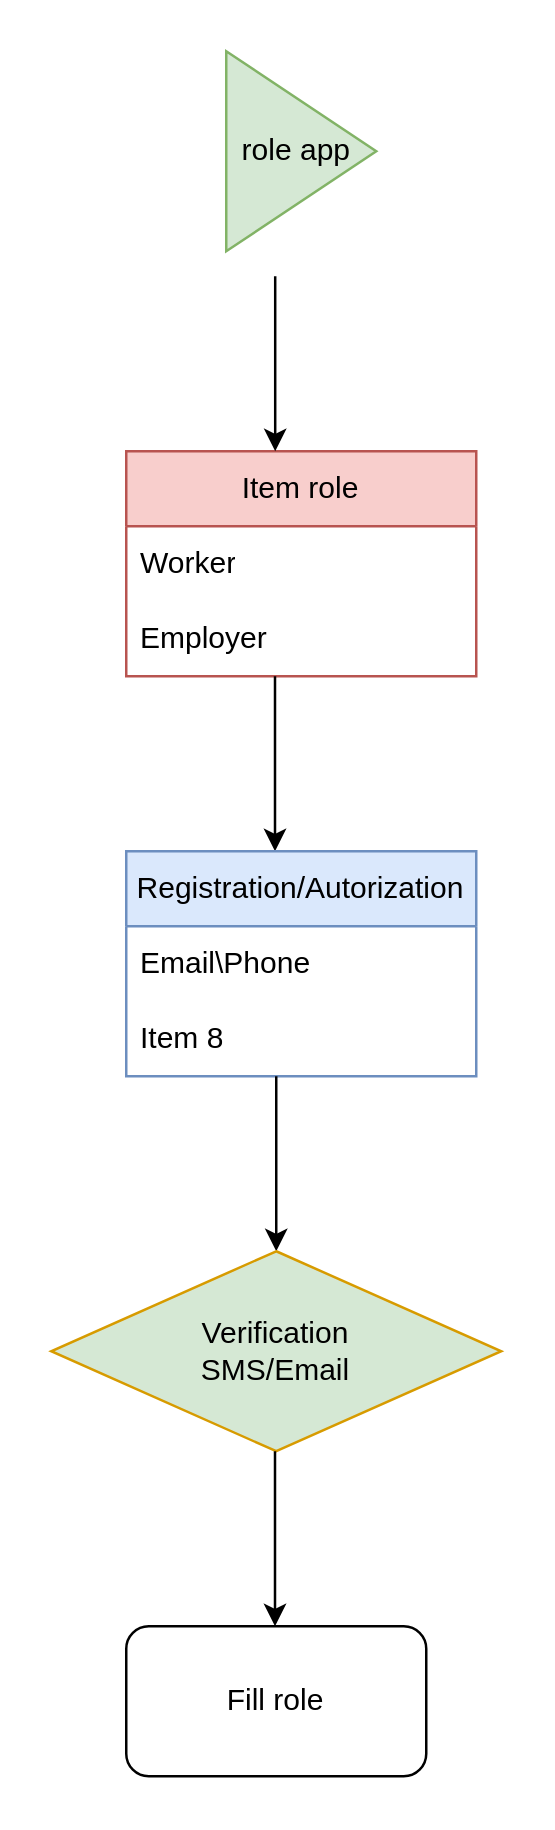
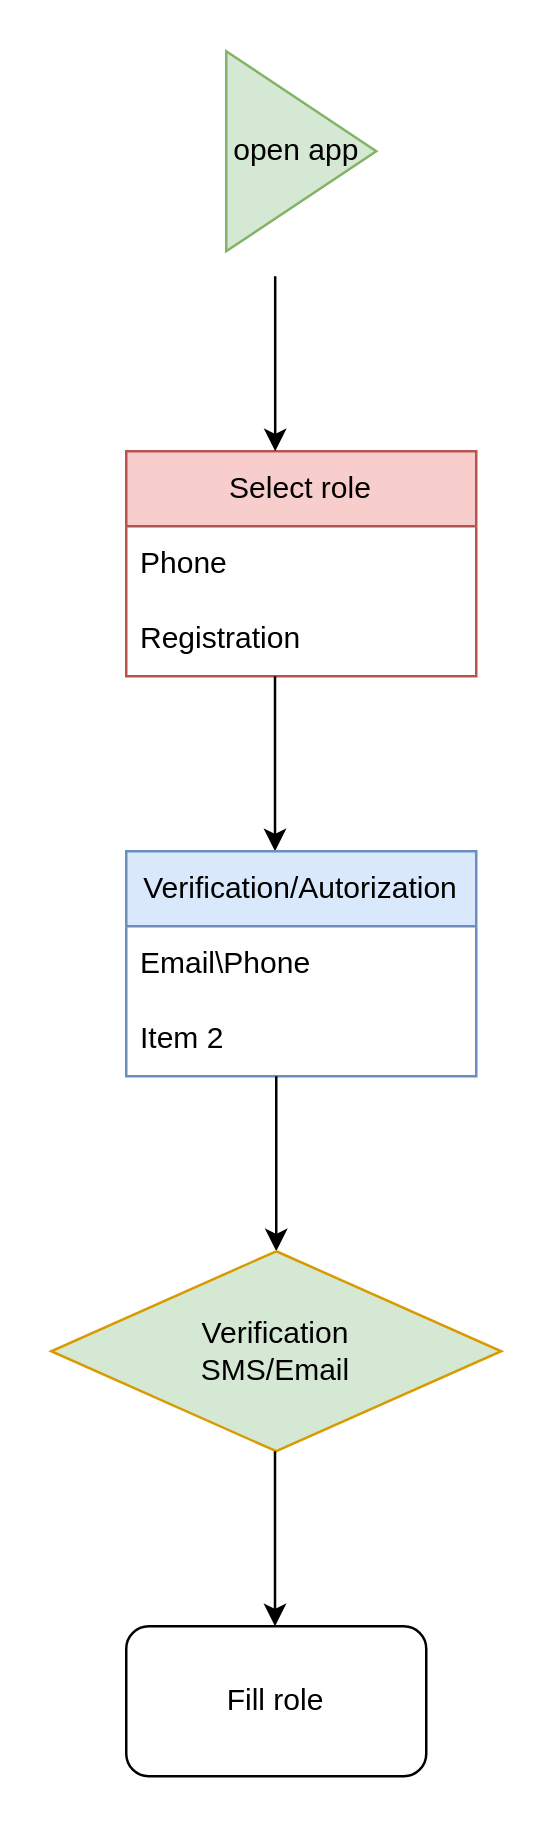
node "role app": label "role app" -> "open app"
node "Item role": label "Item role" -> "Select role"
node "Worker": label "Worker" -> "Phone"
node "Employer": label "Employer" -> "Registration"
node "Registration/Autorization": label "Registration/Autorization" -> "Verification/Autorization"
node "Item 8": label "Item 8" -> "Item 2"
